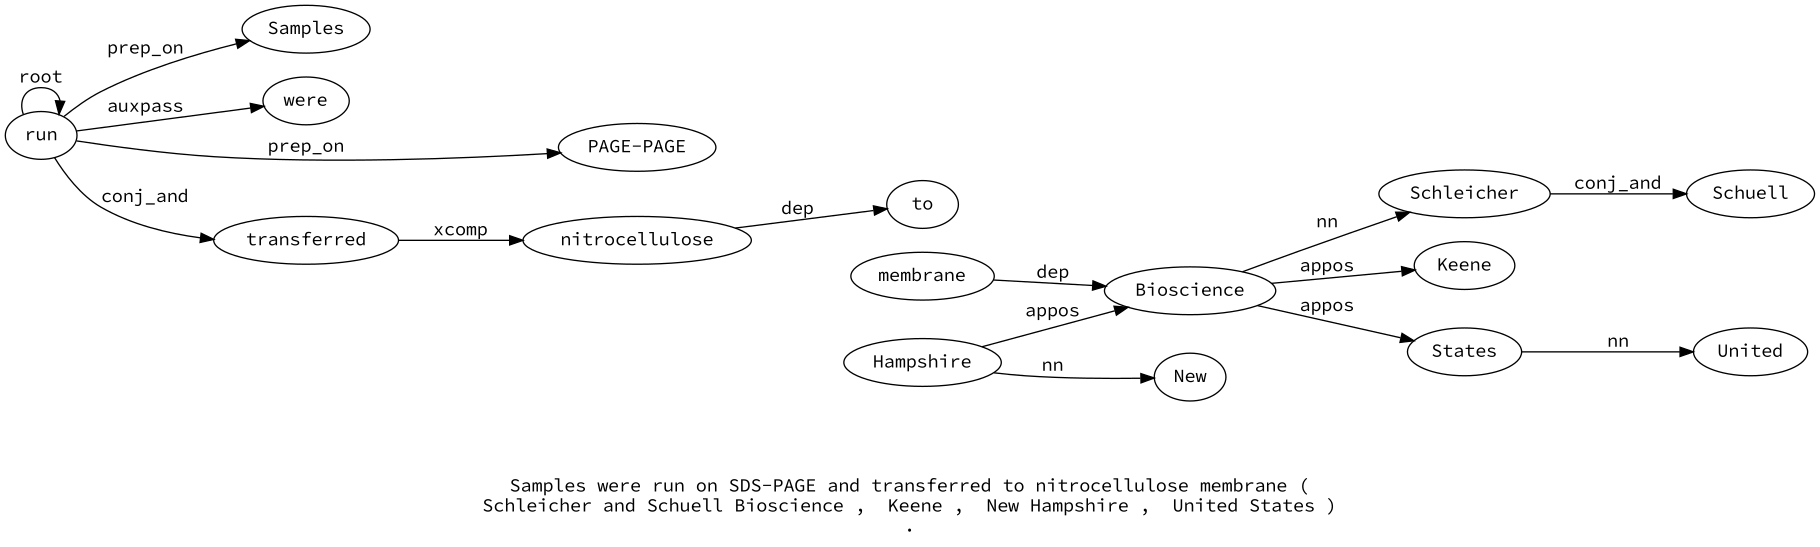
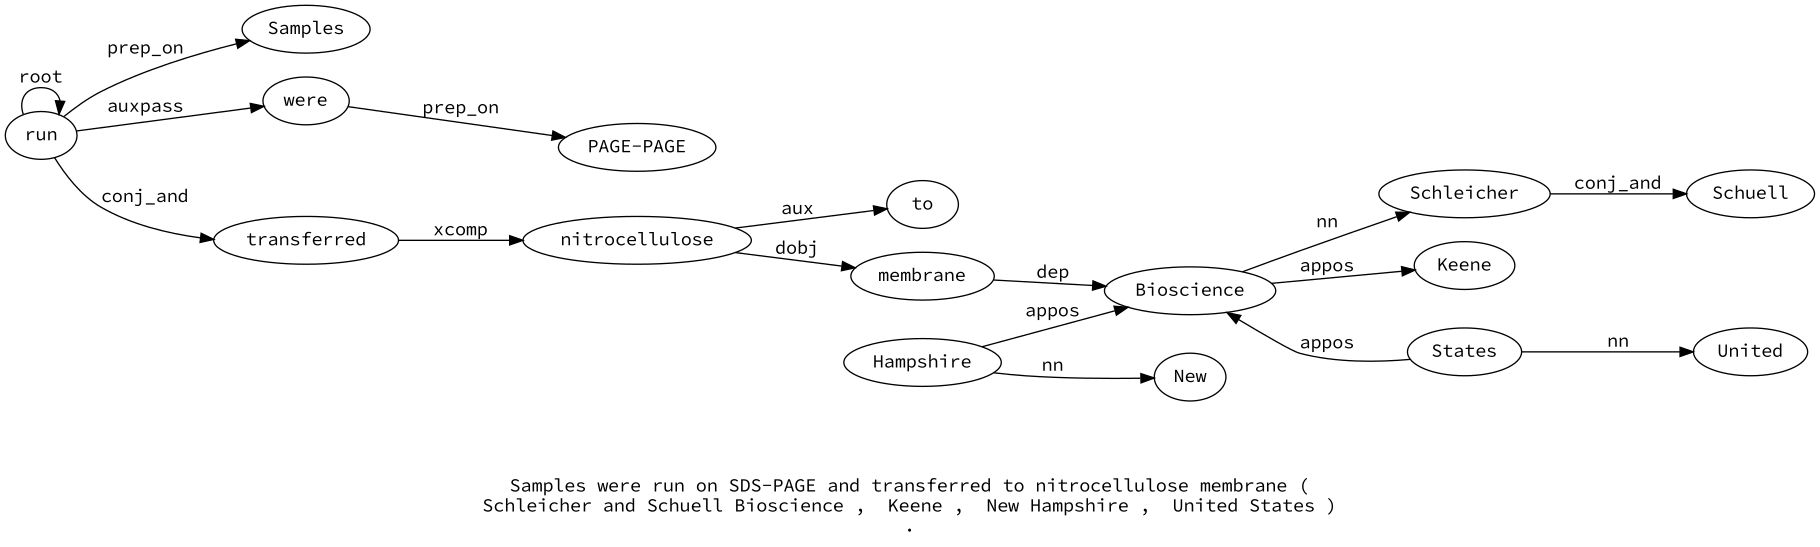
edge "run" -> "PAGE-PAGE": now "were" -> "PAGE-PAGE"
edge "nitrocellulose" -> "to": label "dep" -> "aux"
edge "nitrocellulose" -> "membrane": added, label "dobj"
edge "Bioscience" -> "States": reversed
